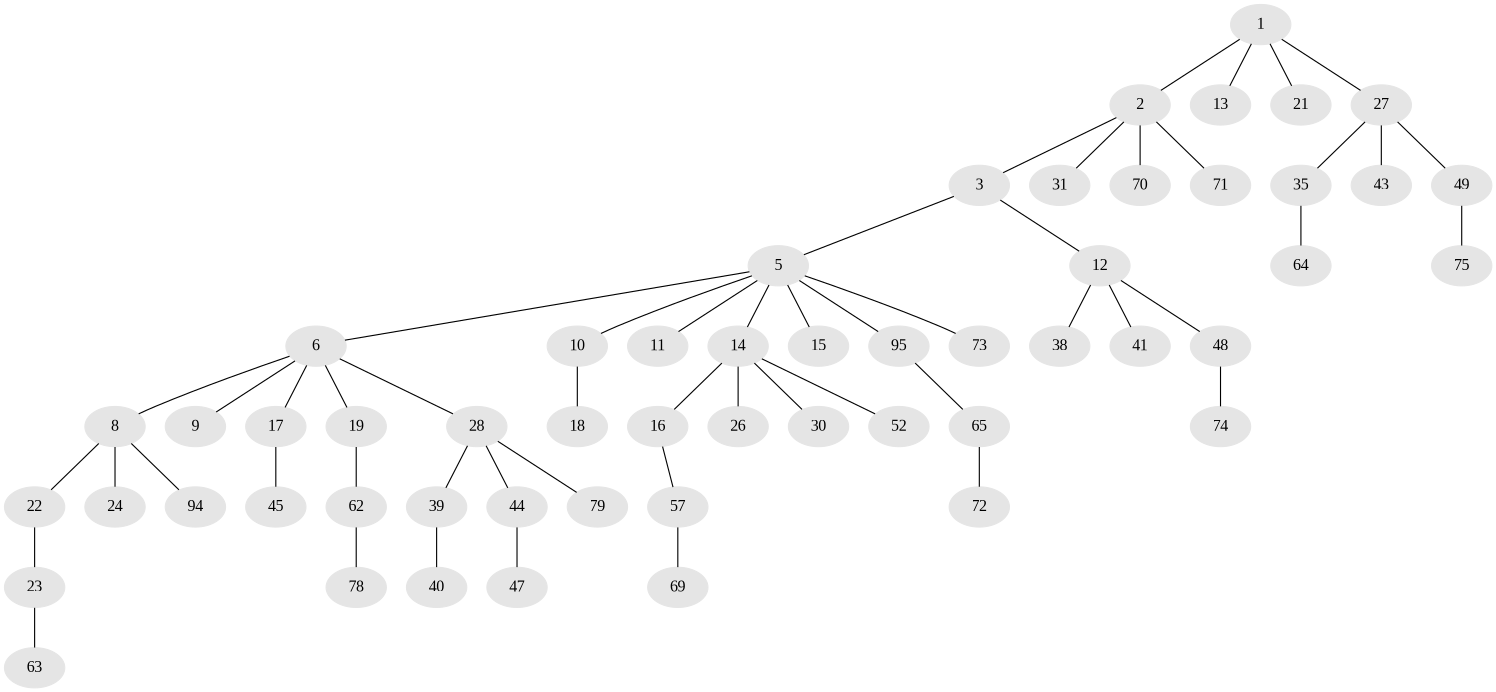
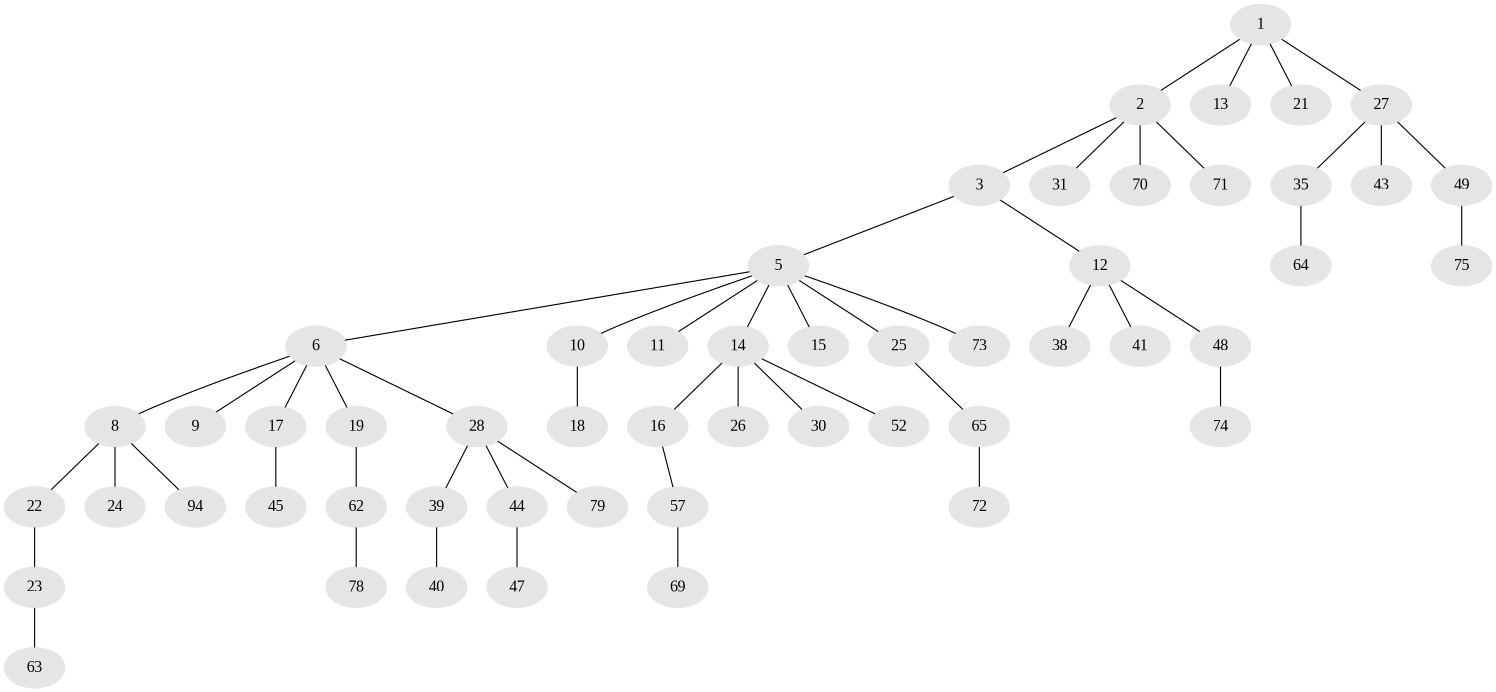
node "95": label "95" -> "25"
